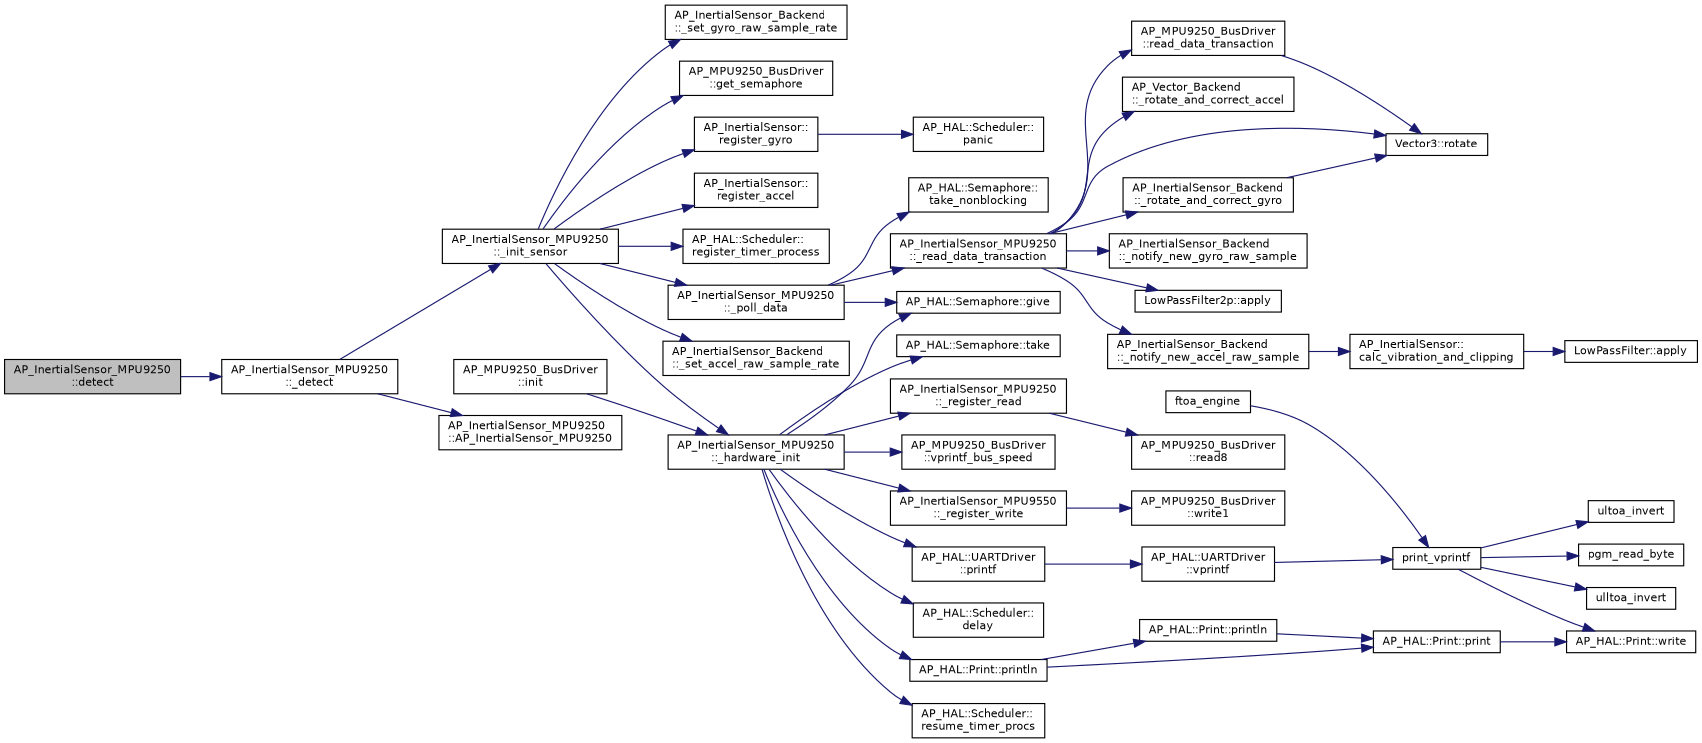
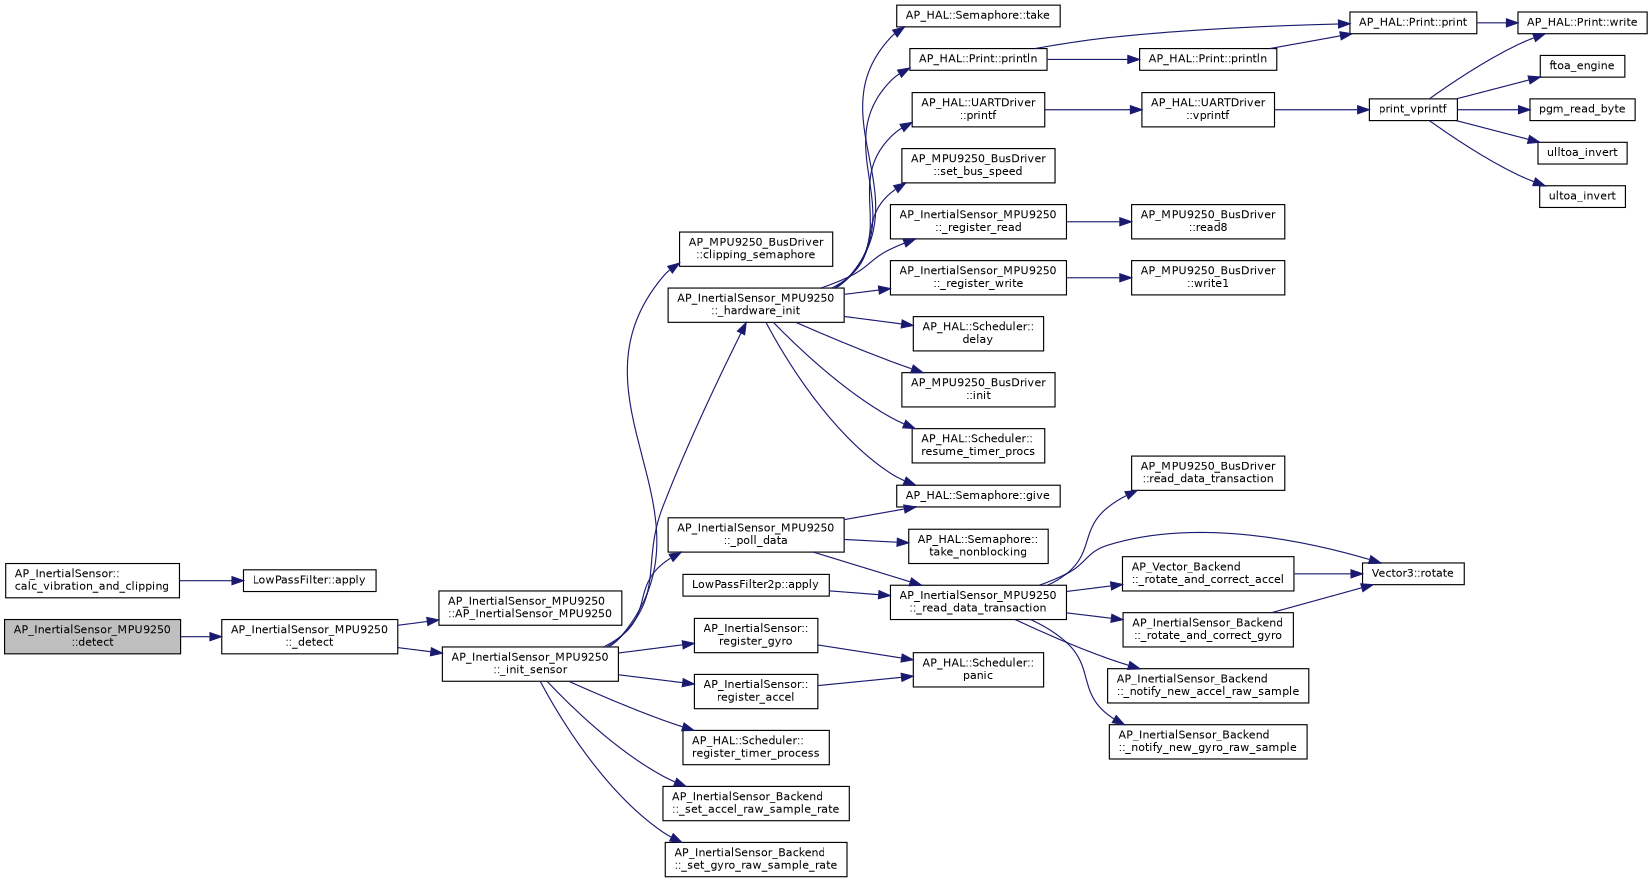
node "AP_MPU9250_BusDriver ::get_semaphore": label "AP_MPU9250_BusDriver ::get_semaphore" -> "AP_MPU9250_BusDriver ::clipping_semaphore"
edge "AP_MPU9250_BusDriver ::read_data_transaction" -> "Vector3::rotate": now "AP_Vector_Backend ::_rotate_and_correct_accel" -> "Vector3::rotate"
edge "AP_InertialSensor_MPU9250 ::_read_data_transaction" -> "LowPassFilter2p::apply": reversed
edge "AP_InertialSensor_Backend ::_notify_new_accel_raw_sample" -> "AP_InertialSensor:: calc_vibration_and_clipping": removed
edge "AP_MPU9250_BusDriver ::init" -> "AP_InertialSensor_MPU9250 ::_hardware_init": reversed
node "AP_MPU9250_BusDriver ::vprintf_bus_speed": label "AP_MPU9250_BusDriver ::vprintf_bus_speed" -> "AP_MPU9250_BusDriver ::set_bus_speed"
edge "ftoa_engine" -> "print_vprintf": reversed
node "AP_InertialSensor_MPU9550 ::_register_write": label "AP_InertialSensor_MPU9550 ::_register_write" -> "AP_InertialSensor_MPU9250 ::_register_write"
edge "AP_InertialSensor:: register_accel" -> "AP_HAL::Scheduler:: panic": added
